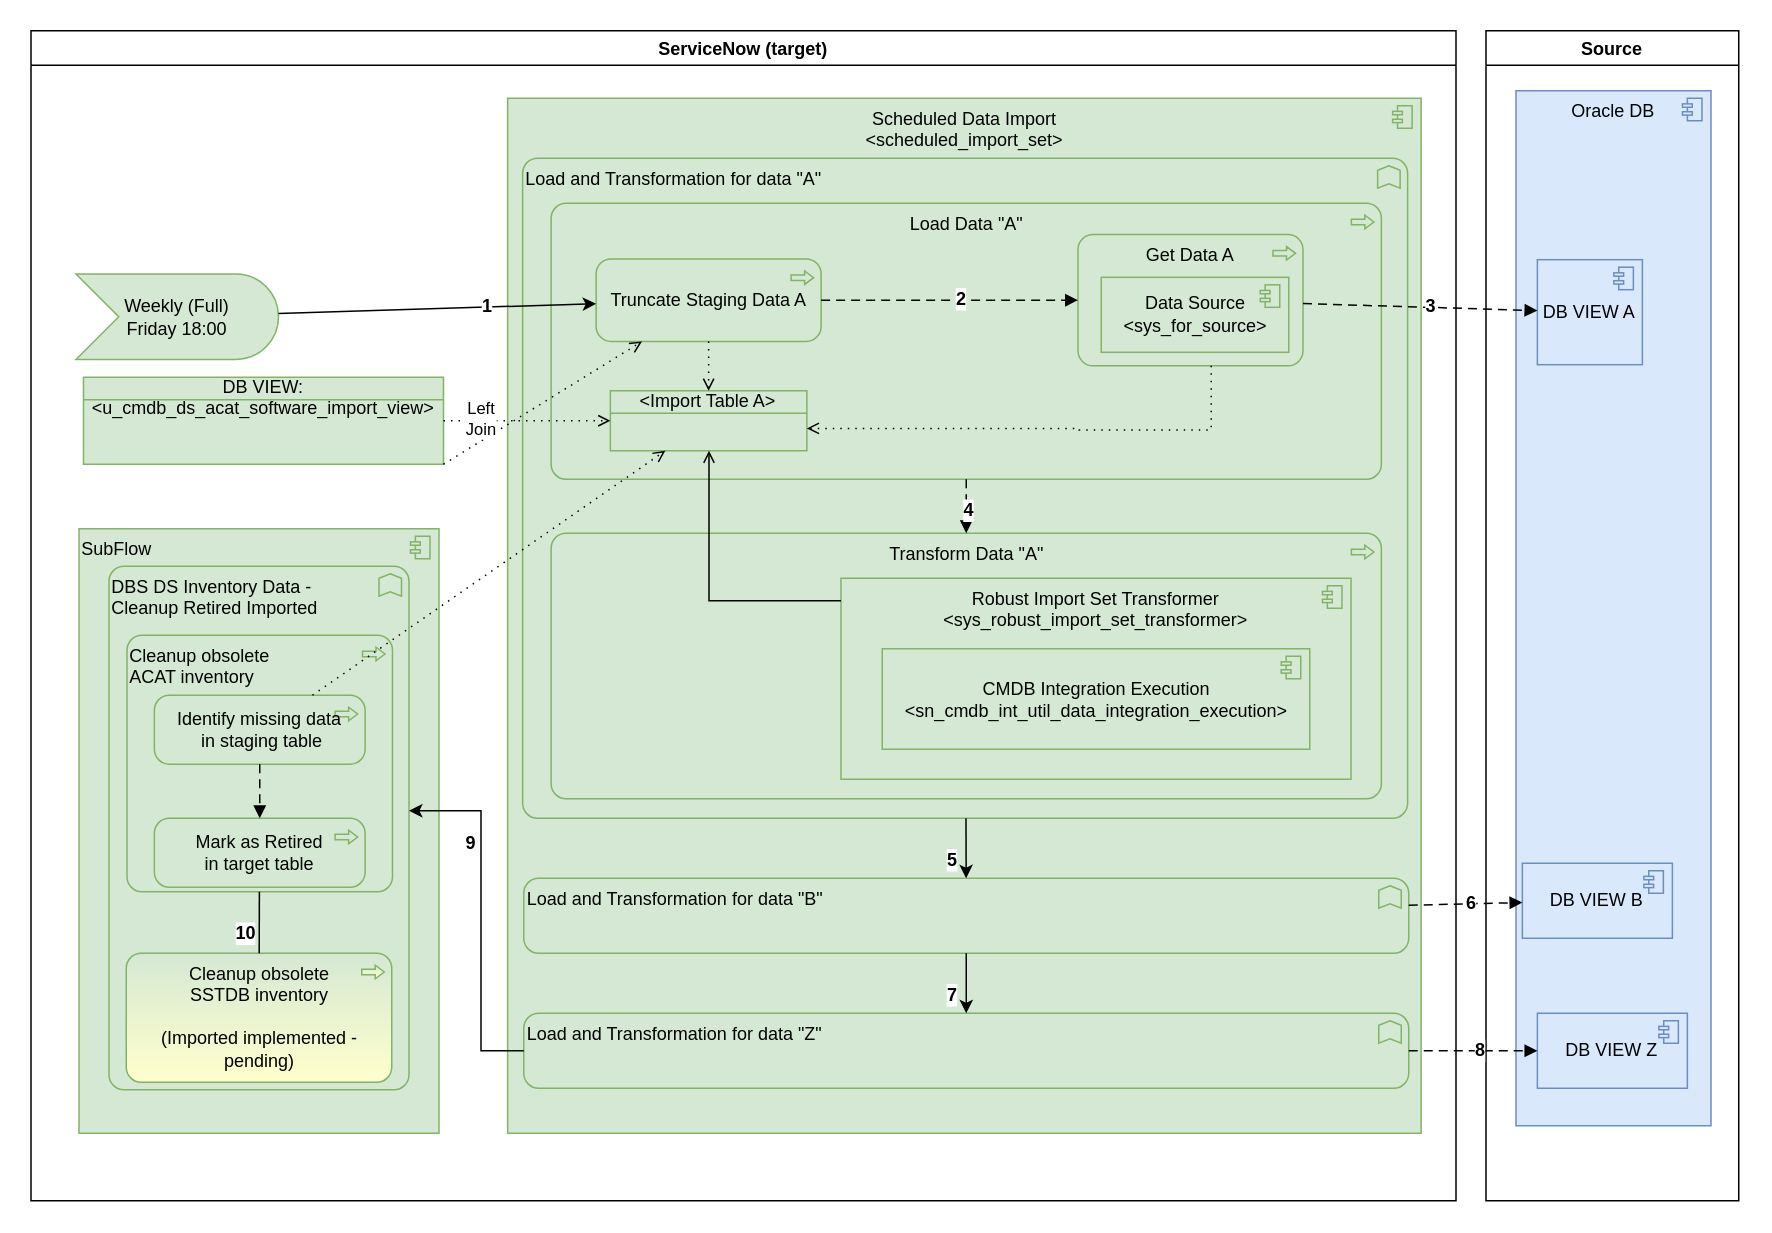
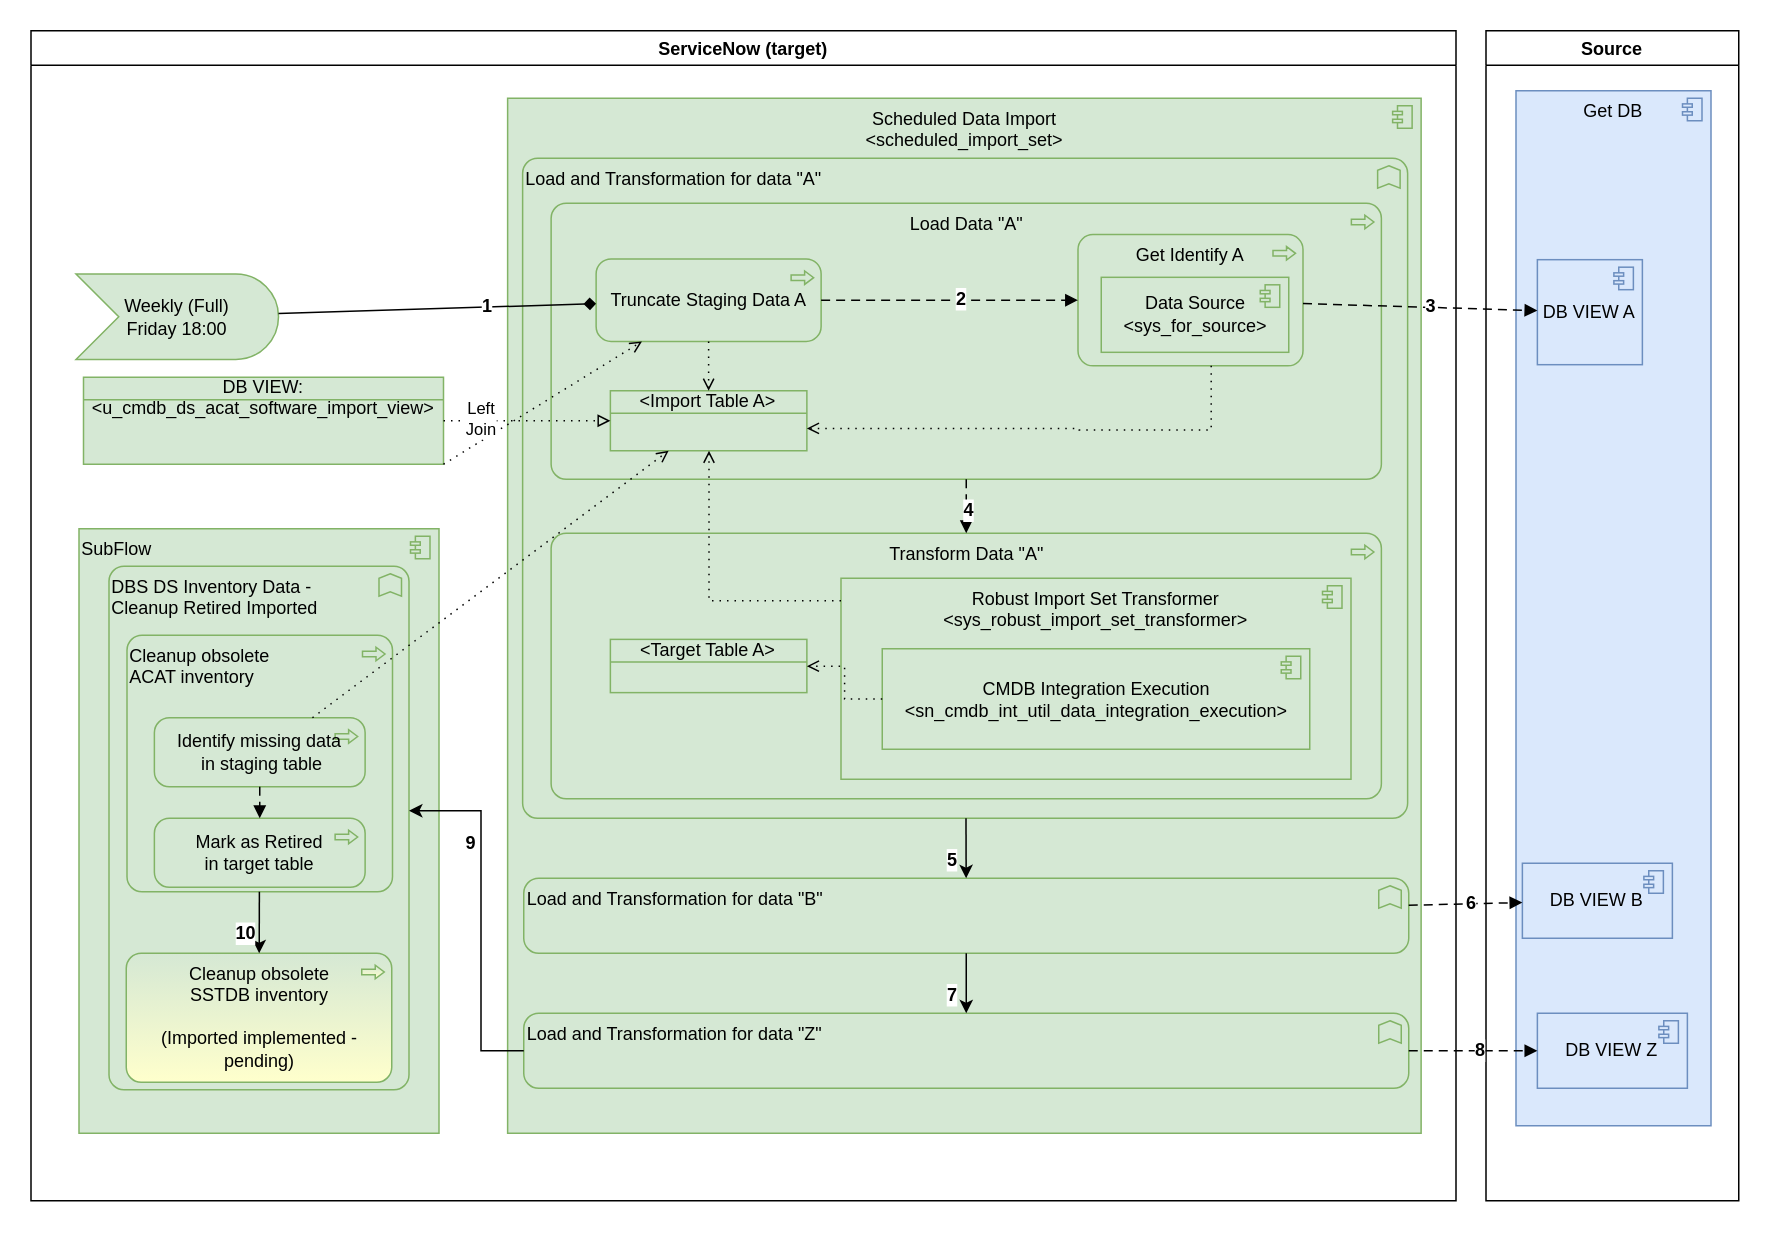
node "Oracle DB": label "Oracle DB" -> "Get DB"
node "Get Data A": label "Get Data A" -> "Get Identify A"
edge "Weekly (Full) Friday 18:00" -> "Truncate Staging Data A": arrowhead classic -> diamond
edge "DB VIEW: <u_cmdb_ds_acat_software_import_view>" -> "<Import Table A>": arrowhead open -> block
edge "Robust Import Set Transformer <sys_robust_import_set_transformer>" -> "<Import Table A>": style solid -> dashed
node "<Target Table A>": added
edge "CMDB Integration Execution <sn_cmdb_int_util_data_integration_execution>" -> "<Target Table A>": added
node "Identify missing data in staging table": moved (260, 730) -> (260, 752)
edge "Cleanup obsoleteACAT inventory" -- "Cleanup obsoleteSSTDB inventory(Imported implemented - pending)": arrowhead none -> classic
